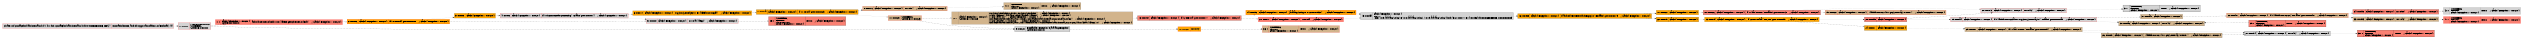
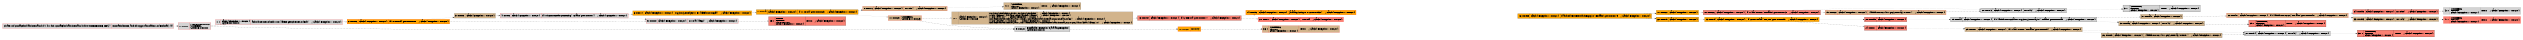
node "41: ?": text "GENERATE" -> "SYNTHETIC"
node "20: 0x0073": color red -> black
node "3: 0x0008": fillcolor orange -> tan
node "15: 0x005a": removed
edge "28: 0x0099" -> "20: 0x0073": now "19: 0x0068" -> "20: 0x0073"
node "35: ?": text "SYNTHETIC" -> "INLINE"
node "29: 0x00a4": color red -> black
node "1: ?": fillcolor salmon -> lightgrey
edge "39: ?" -> "30: 0x00a6": reversed
node "24: 0x0081": fillcolor orange -> salmon
